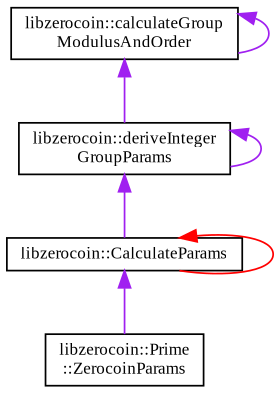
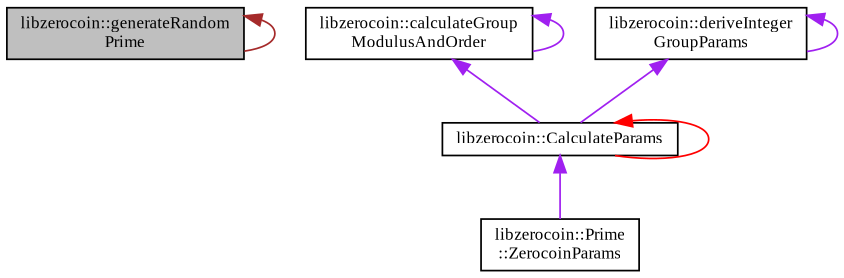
node "libzerocoin::generateRandom Prime": added
edge "libzerocoin::deriveInteger GroupParams" -> "libzerocoin::calculateGroup ModulusAndOrder": now "libzerocoin::CalculateParams" -> "libzerocoin::calculateGroup ModulusAndOrder"
